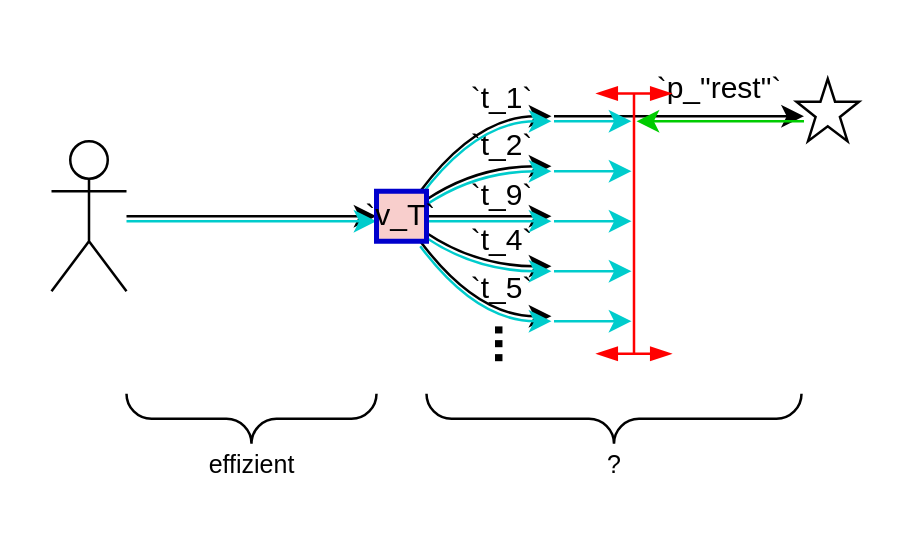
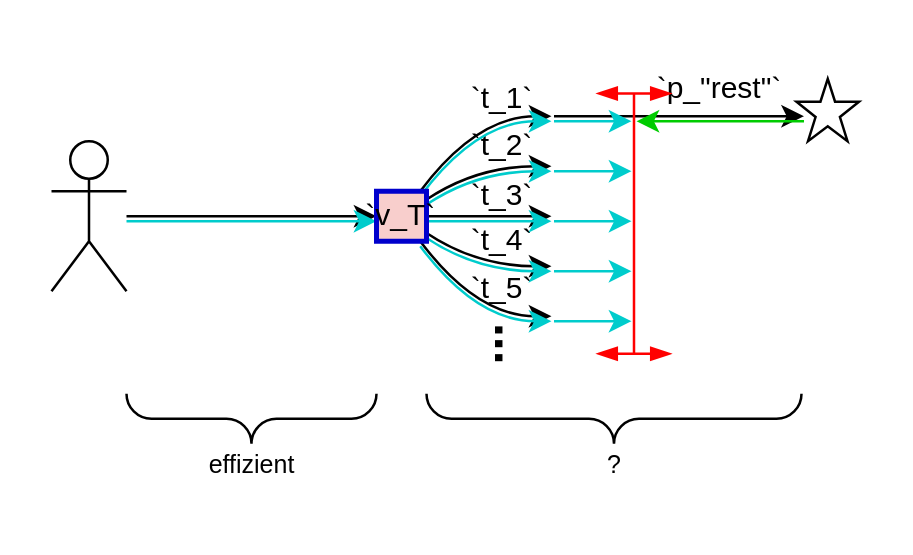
node "`t_9`": label "`t_9`" -> "`t_3`"
